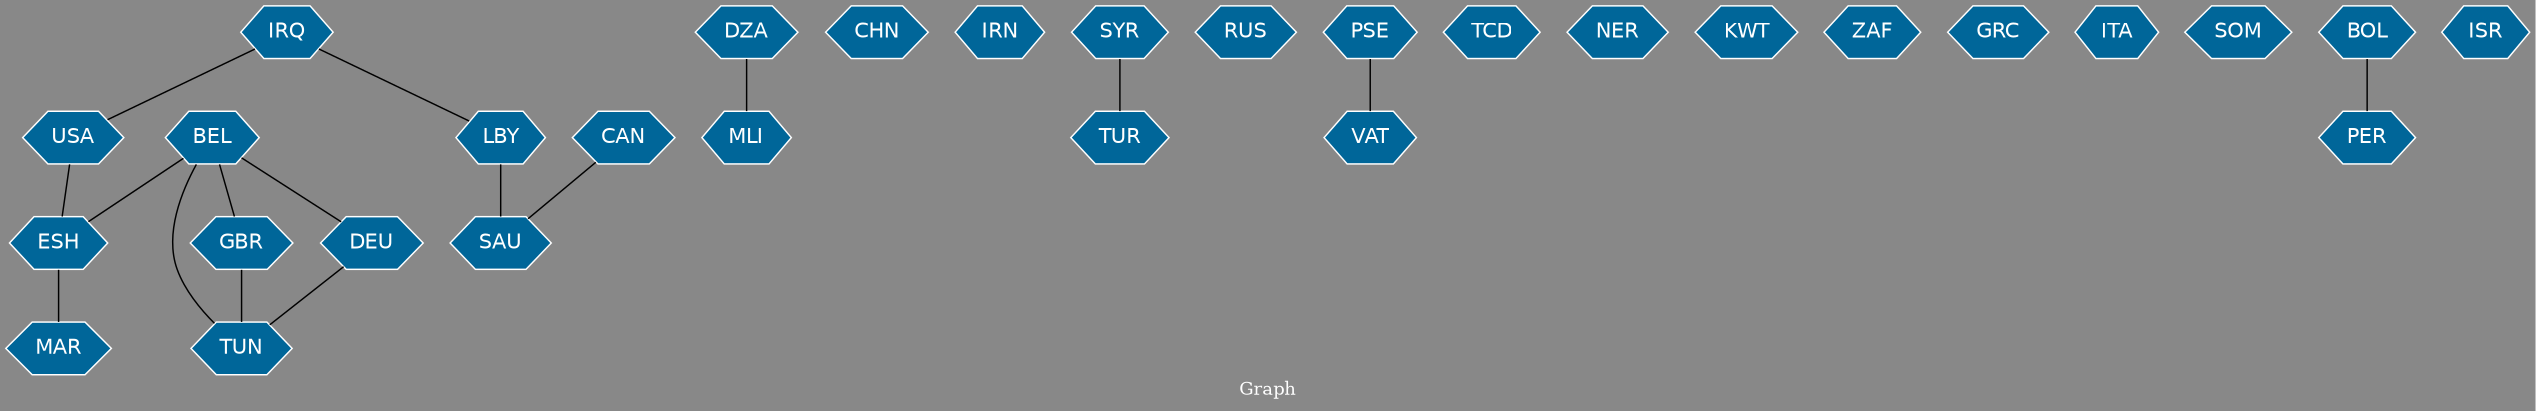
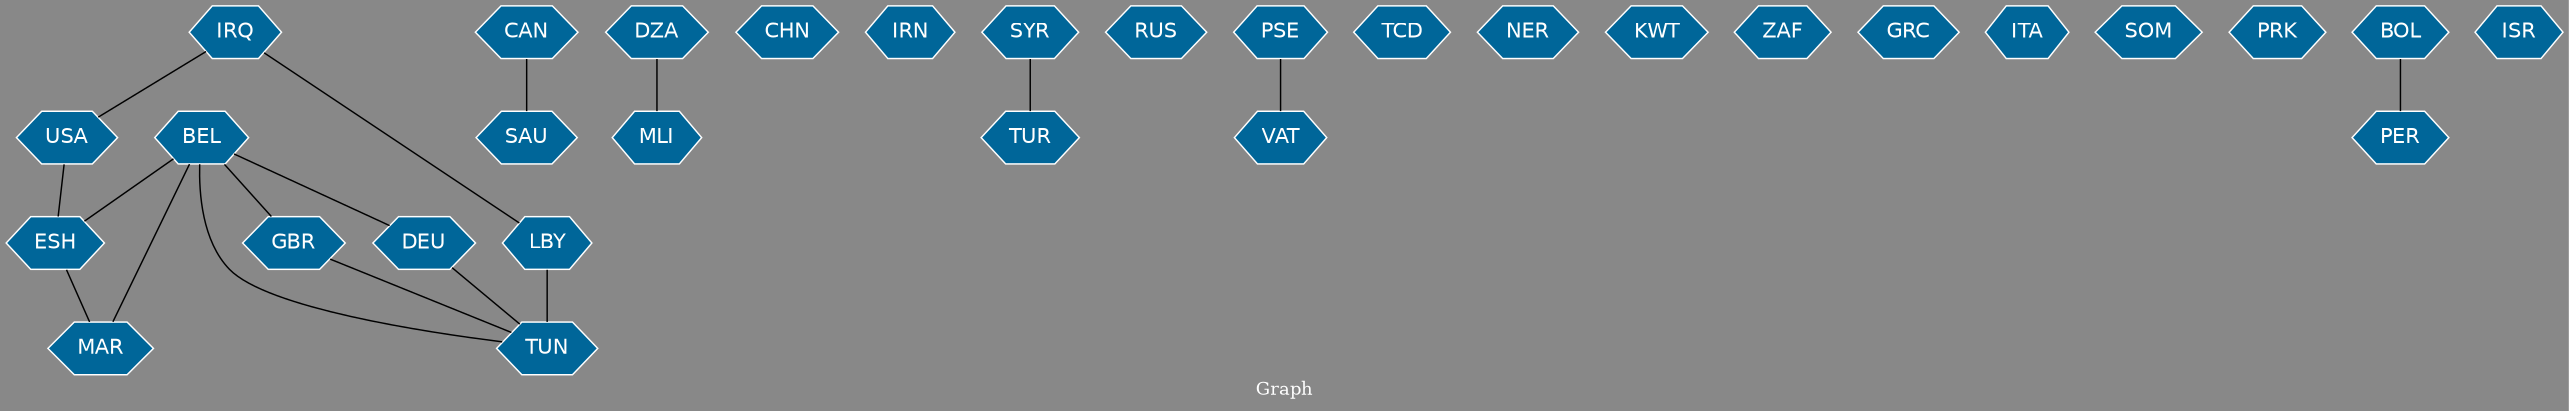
node "PRK": added
edge "LBY" -- "SAU": now "LBY" -- "TUN"
edge "BEL" -- "MAR": added
